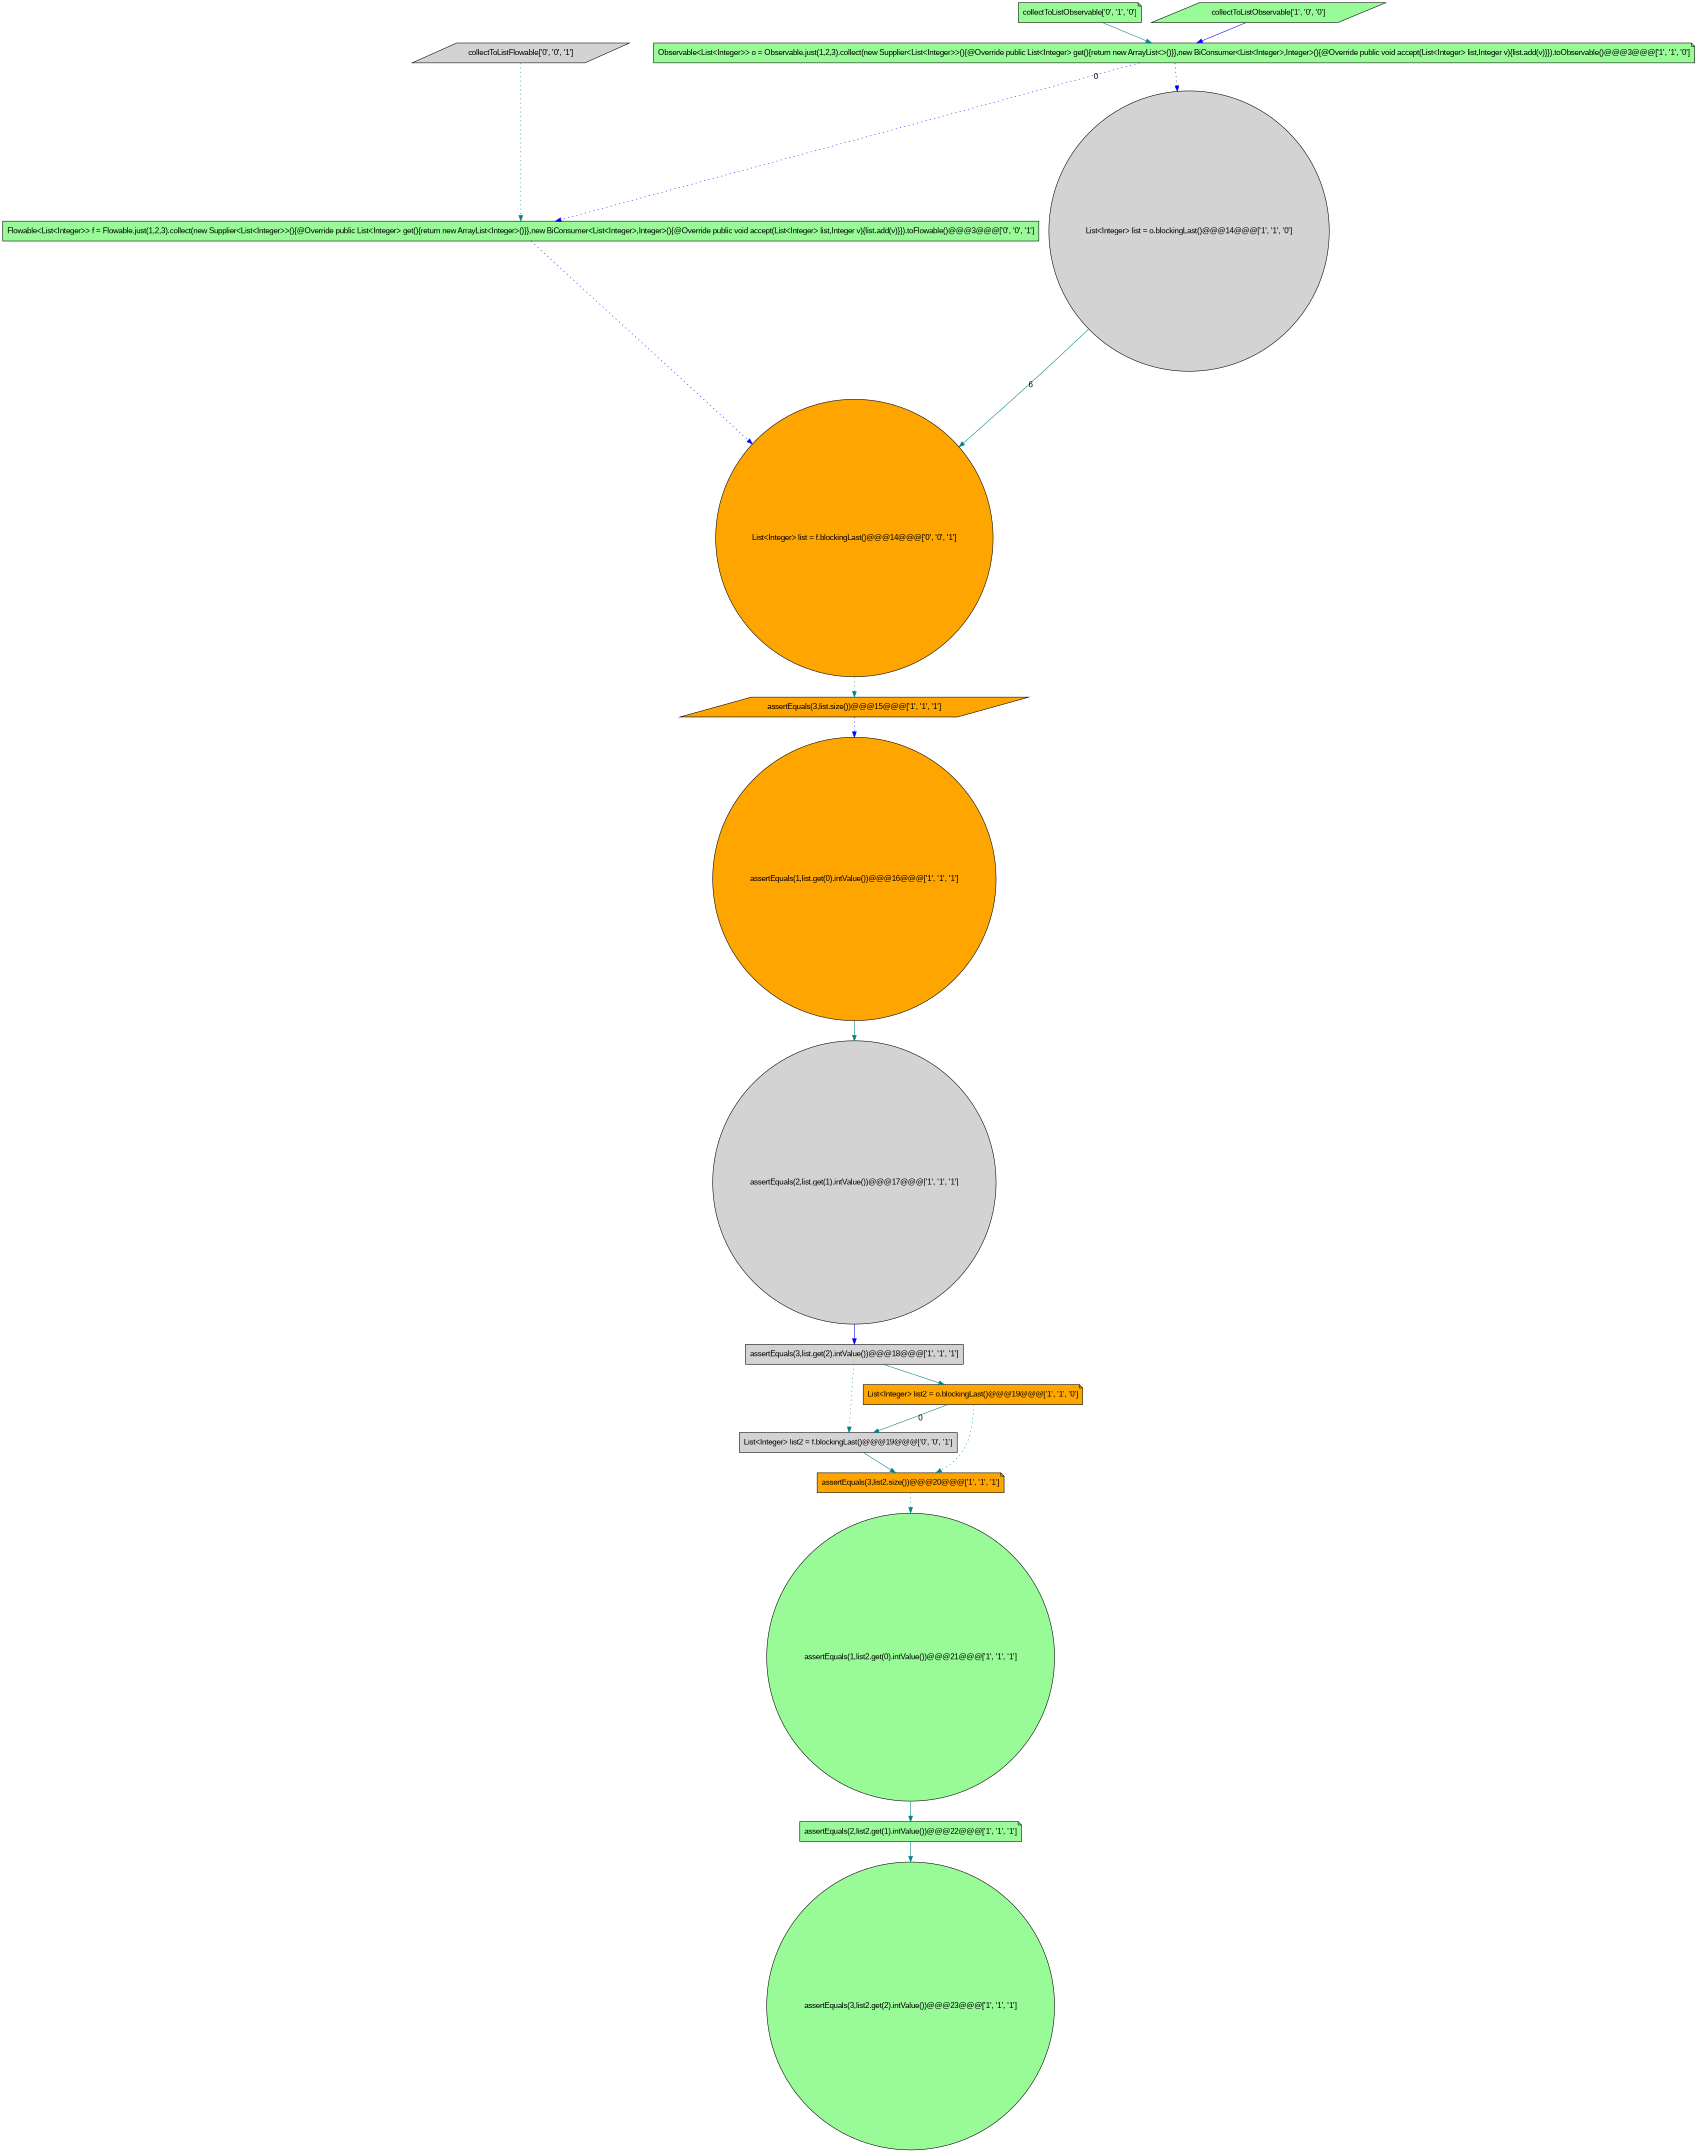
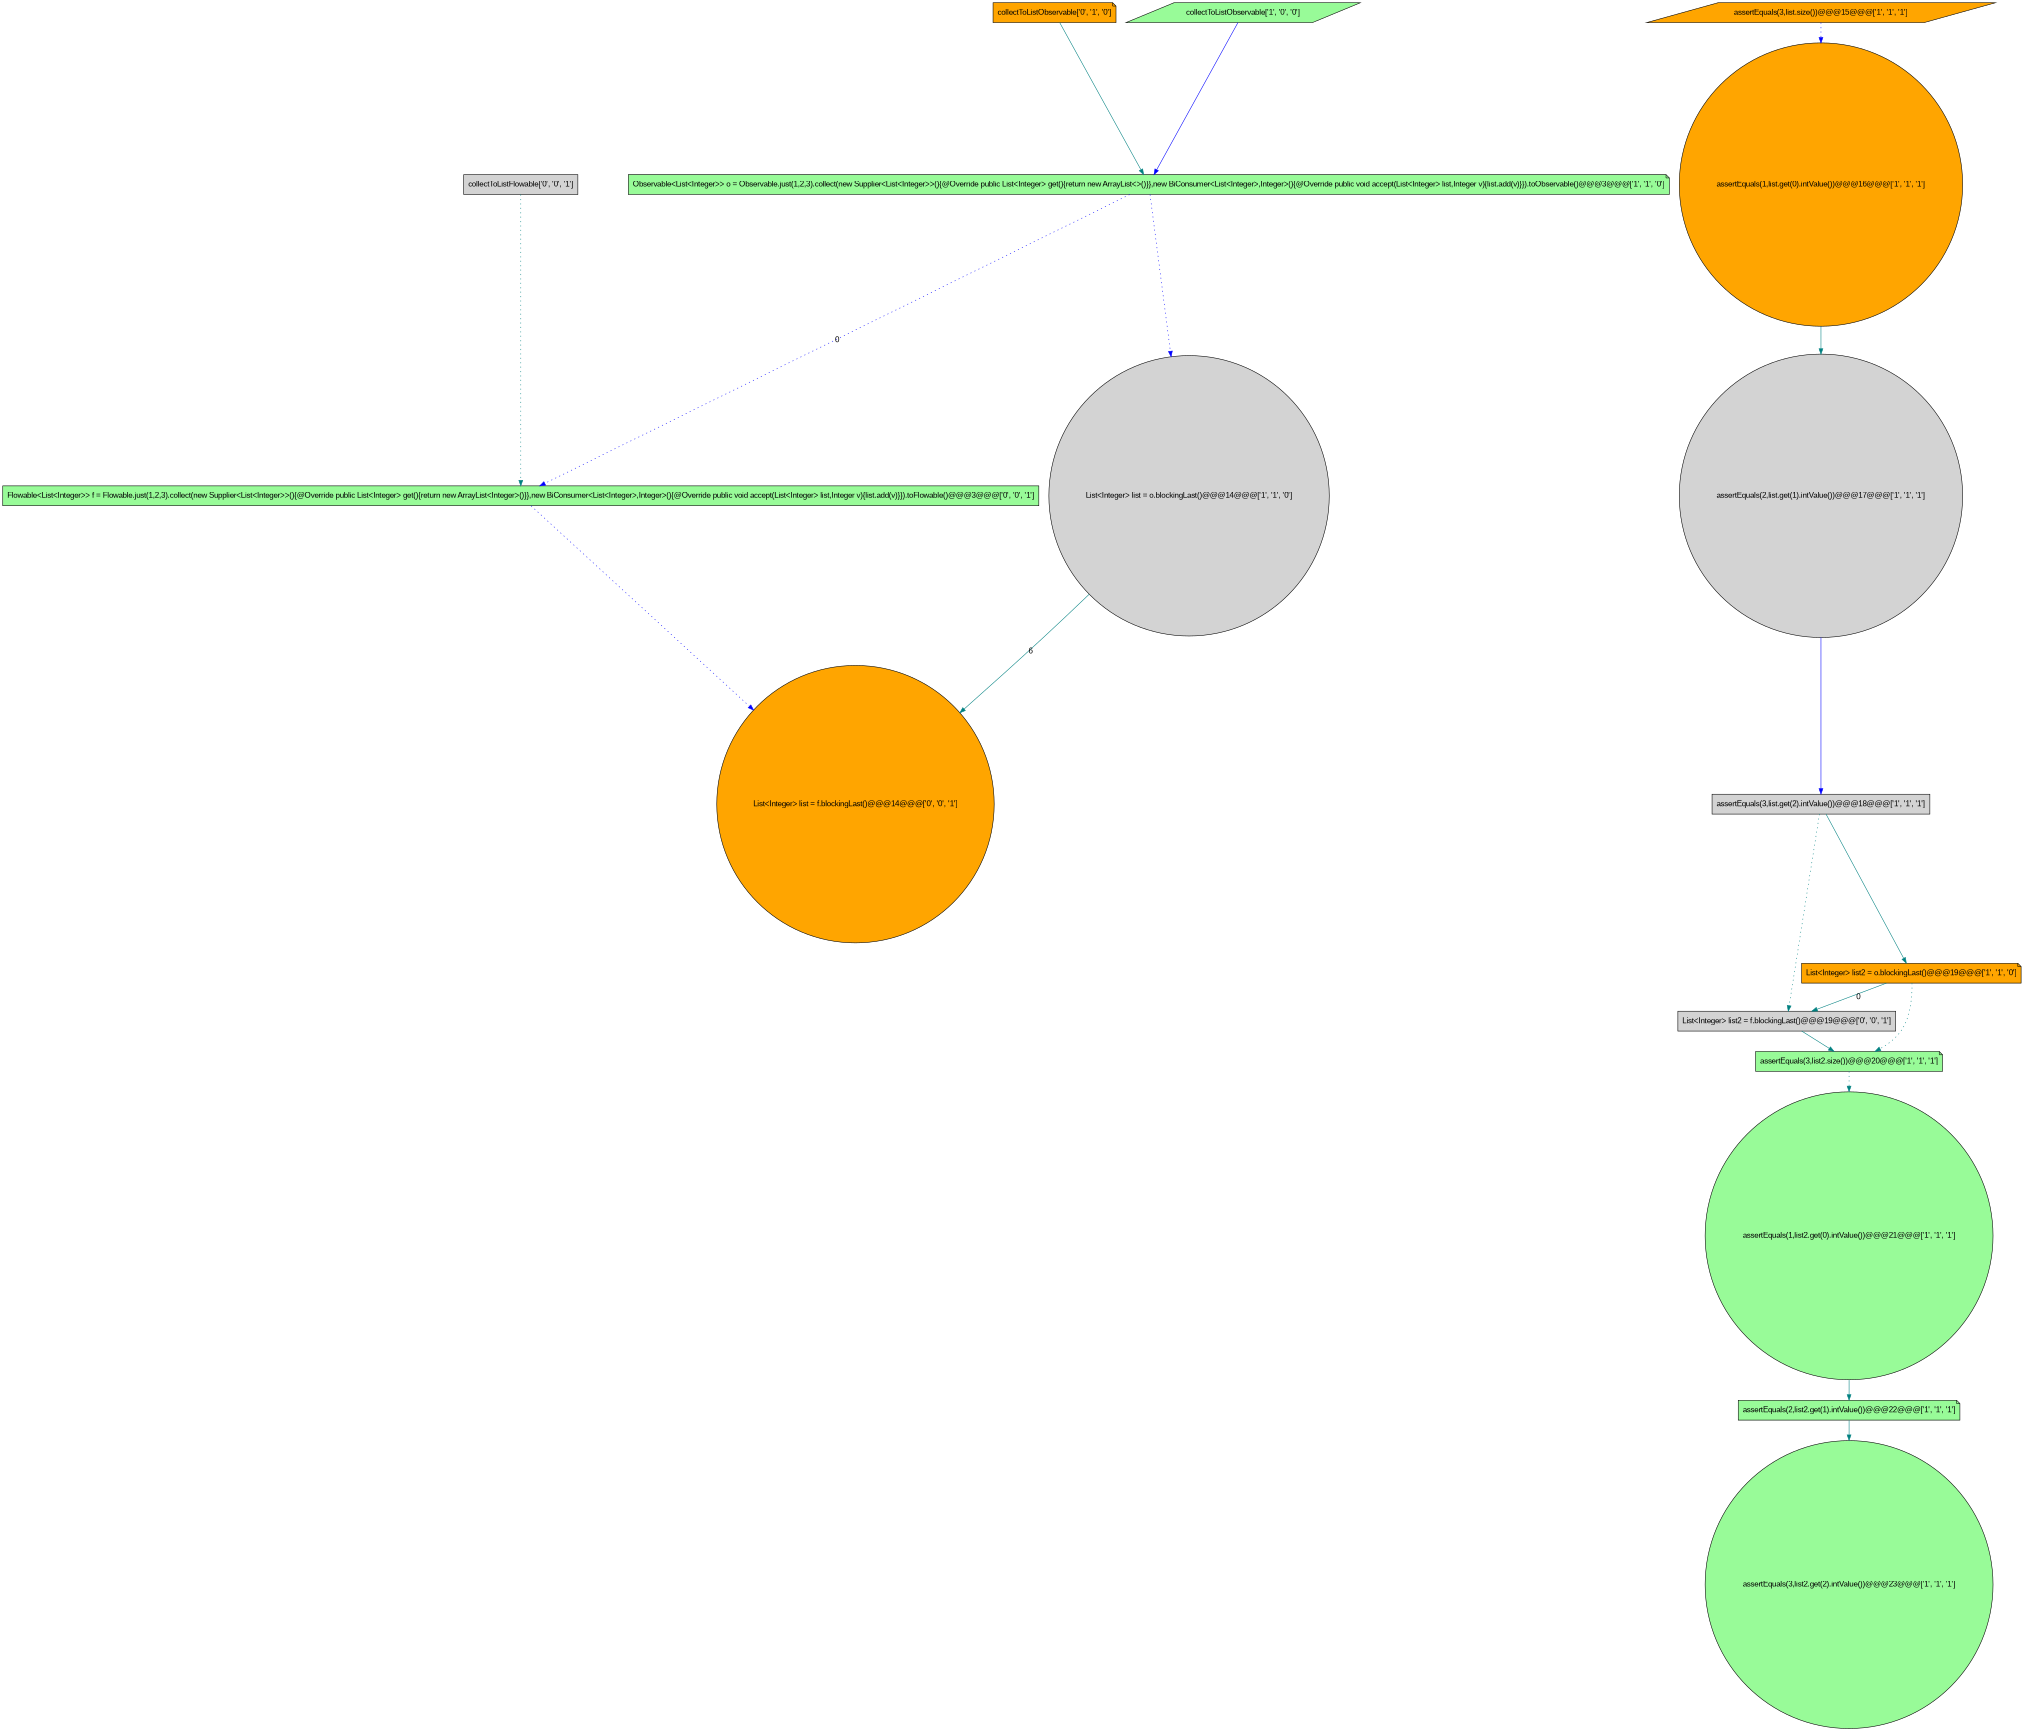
node "collectToListObservable['0', '1', '0']": fillcolor palegreen -> orange
node "collectToListFlowable['0', '0', '1']": shape parallelogram -> box
edge "List<Integer> list = f.blockingLast()@@@14@@@['0', '0', '1']" -> "assertEquals(3,list.size())@@@15@@@['1', '1', '1']": removed
node "assertEquals(3,list2.size())@@@20@@@['1', '1', '1']": fillcolor orange -> palegreen
